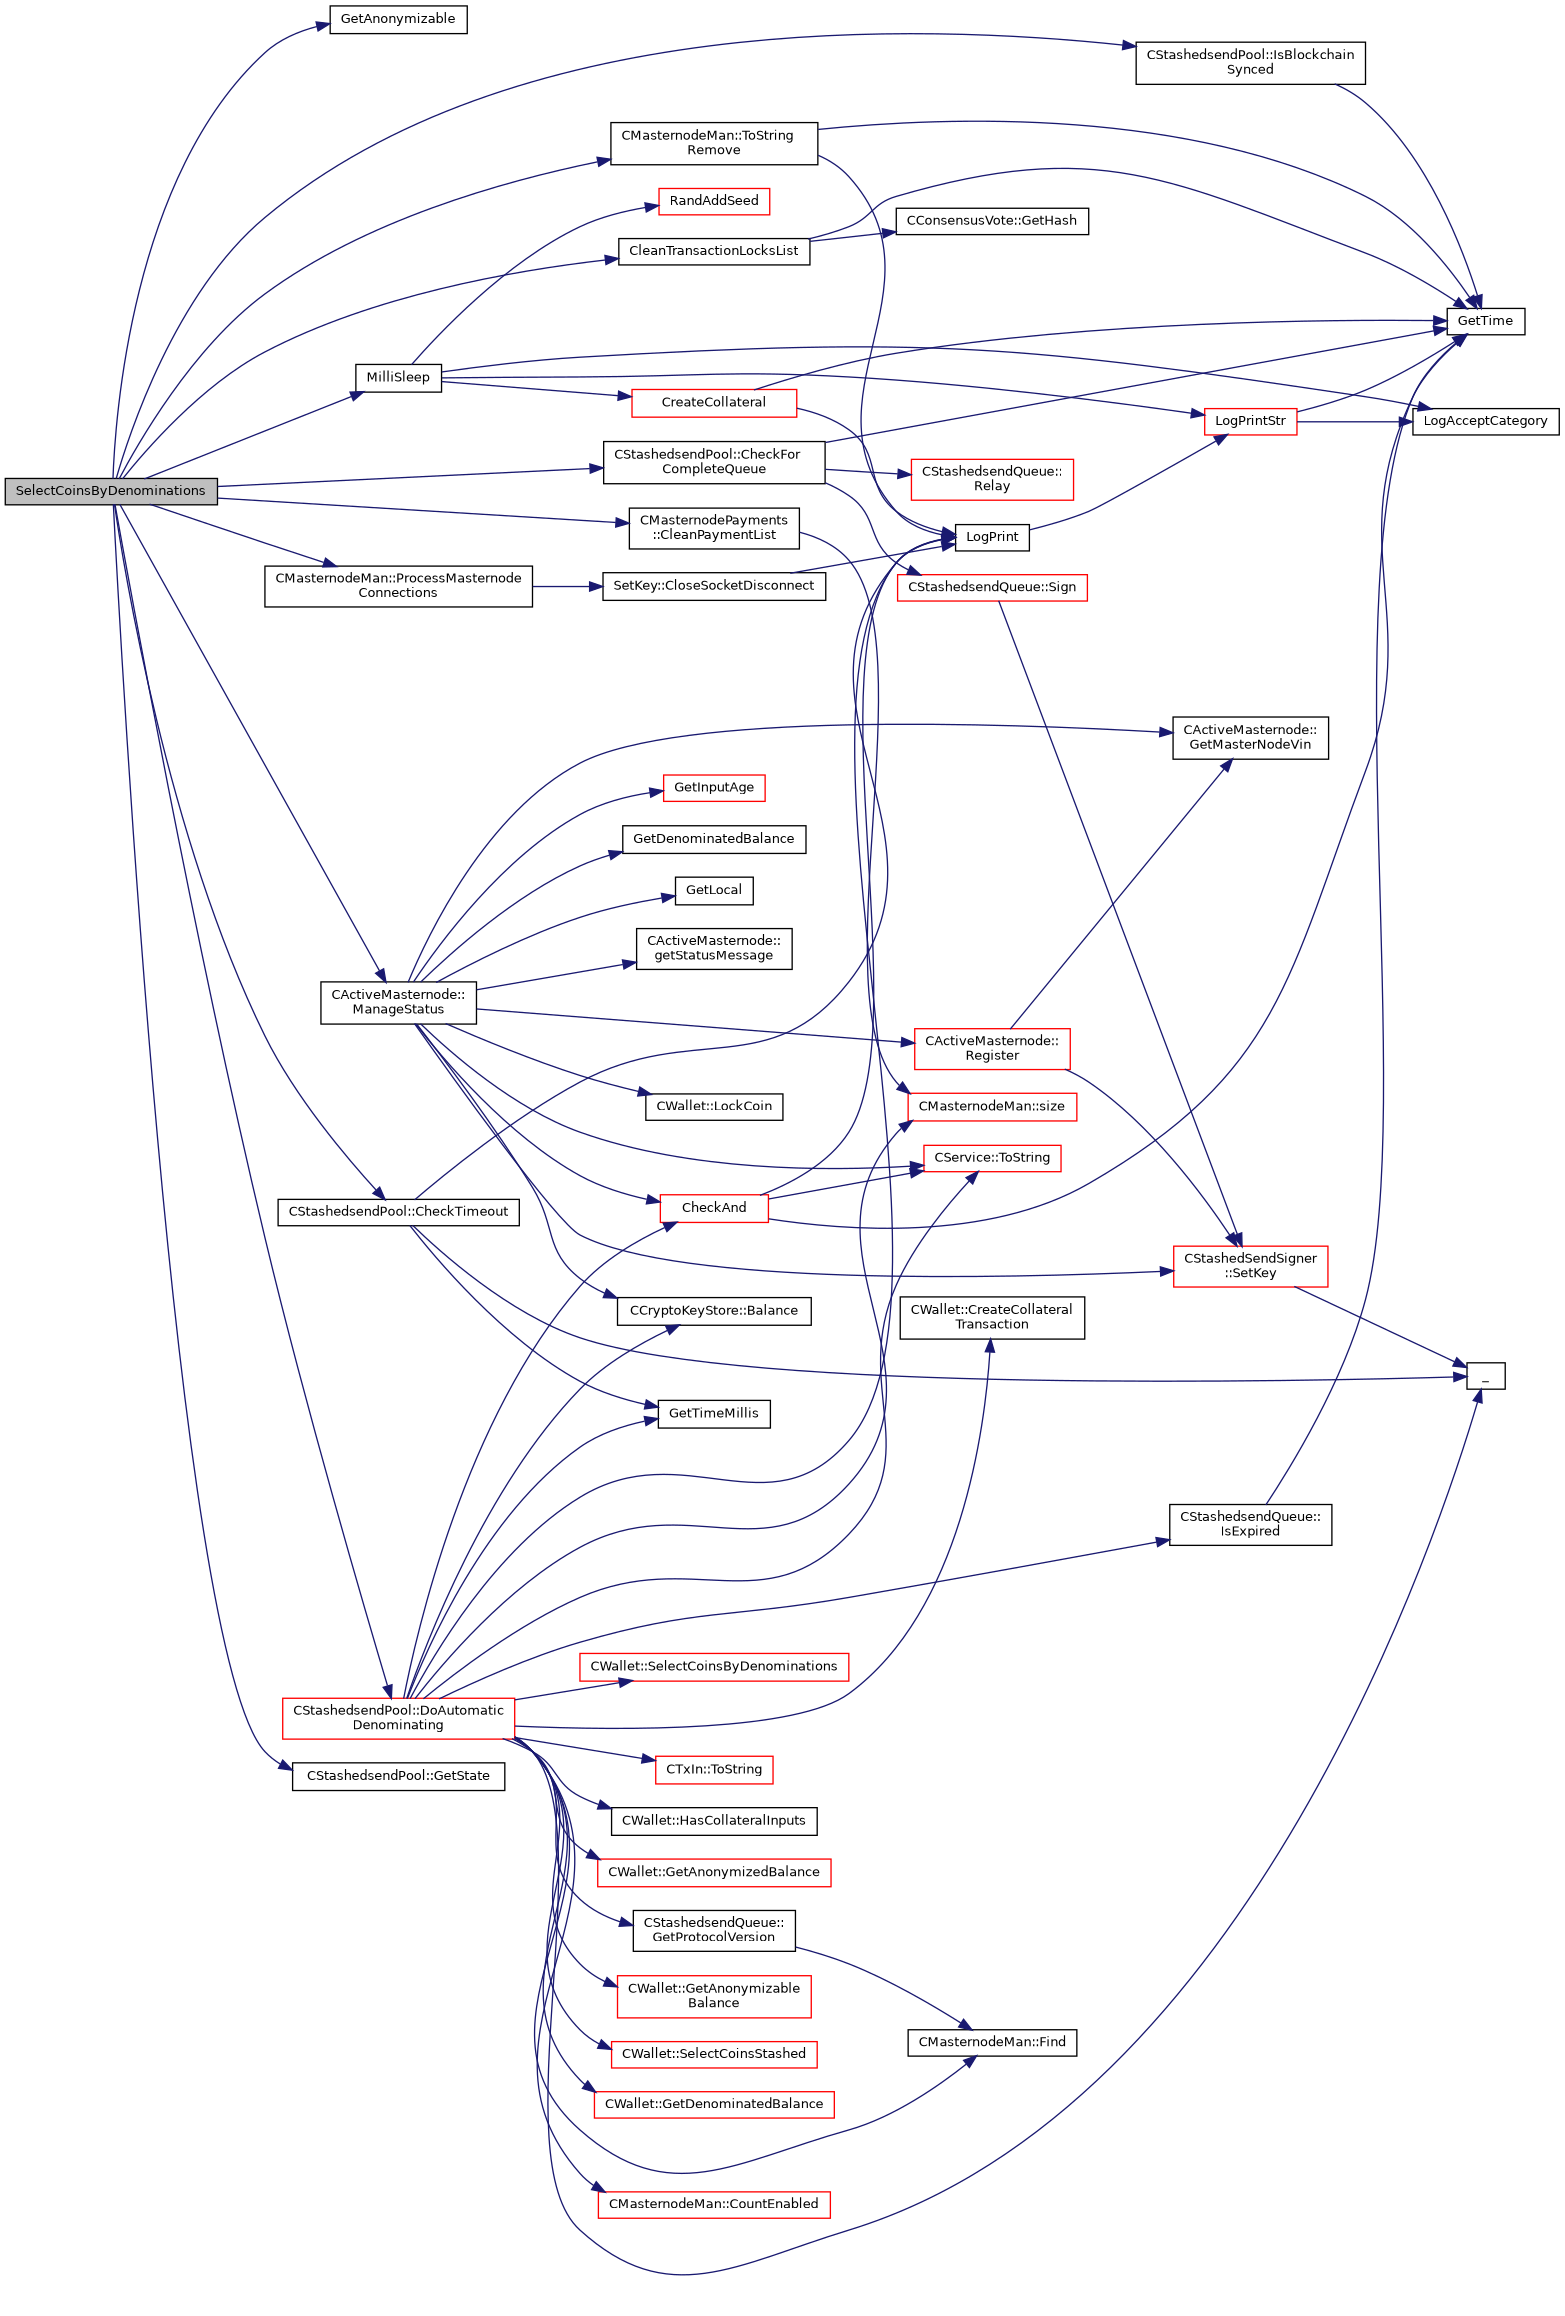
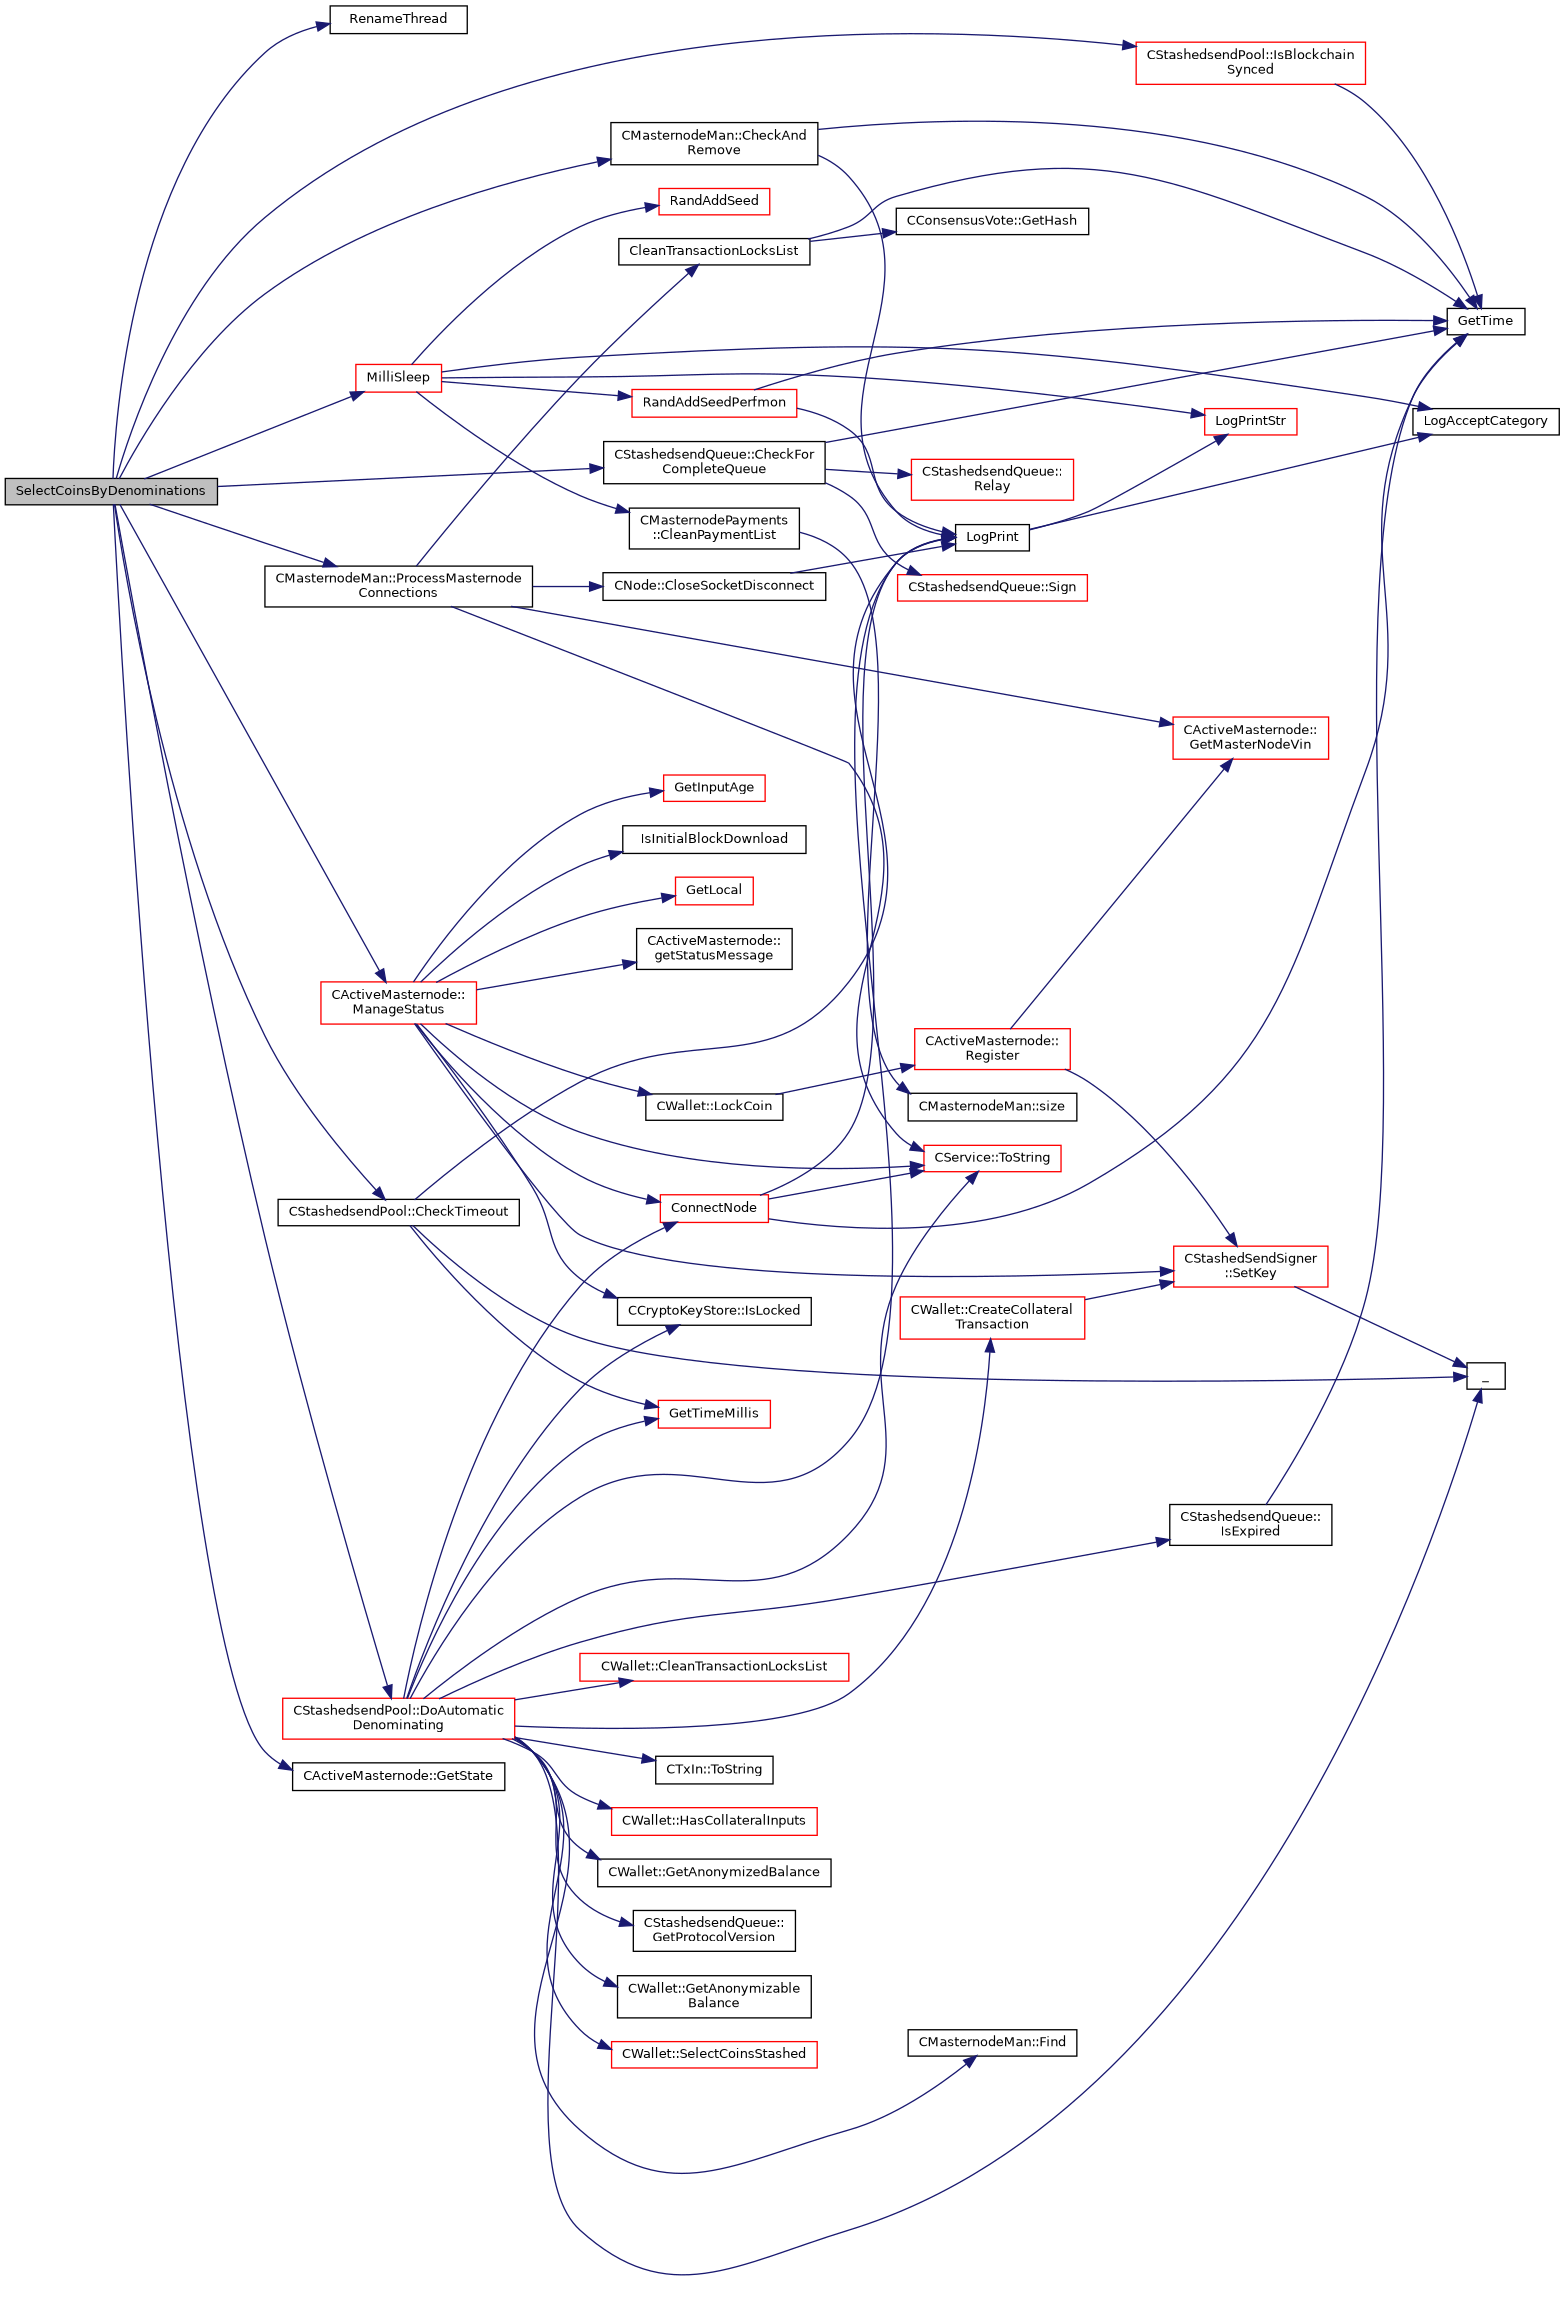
node "GetAnonymizable": label "GetAnonymizable" -> "RenameThread"
node "CStashedsendPool::IsBlockchain Synced": color black -> red
node "CMasternodeMan::ToString Remove": label "CMasternodeMan::ToString Remove" -> "CMasternodeMan::CheckAnd Remove"
edge "SelectCoinsByDenominations" -> "CleanTransactionLocksList": now "CMasternodeMan::ProcessMasternode Connections" -> "CleanTransactionLocksList"
node "MilliSleep": color black -> red
edge "LogPrintStr" -> "GetTime": removed
node "CreateCollateral": label "CreateCollateral" -> "RandAddSeedPerfmon"
edge "LogPrintStr" -> "LogAcceptCategory": now "LogPrint" -> "LogAcceptCategory"
node "CStashedsendPool::CheckFor CompleteQueue": label "CStashedsendPool::CheckFor CompleteQueue" -> "CStashedsendQueue::CheckFor CompleteQueue"
edge "SelectCoinsByDenominations" -> "CMasternodePayments ::CleanPaymentList": now "MilliSleep" -> "CMasternodePayments ::CleanPaymentList"
node "SetKey::CloseSocketDisconnect": label "SetKey::CloseSocketDisconnect" -> "CNode::CloseSocketDisconnect"
edge "CActiveMasternode:: ManageStatus" -> "CActiveMasternode:: GetMasterNodeVin": now "CMasternodeMan::ProcessMasternode Connections" -> "CActiveMasternode:: GetMasterNodeVin"
node "CActiveMasternode:: GetMasterNodeVin": color black -> red
edge "CMasternodeMan::ProcessMasternode Connections" -> "CService::ToString": added
node "GetDenominatedBalance": label "GetDenominatedBalance" -> "IsInitialBlockDownload"
node "GetLocal": color black -> red
edge "CStashedsendQueue::Sign" -> "CStashedSendSigner ::SetKey": now "CWallet::CreateCollateral Transaction" -> "CStashedSendSigner ::SetKey"
node "CActiveMasternode:: ManageStatus": color black -> red
edge "CActiveMasternode:: ManageStatus" -> "CActiveMasternode:: Register": now "CWallet::LockCoin" -> "CActiveMasternode:: Register"
node "CMasternodeMan::size": color red -> black
node "CheckAnd": label "CheckAnd" -> "ConnectNode"
node "CCryptoKeyStore::Balance": label "CCryptoKeyStore::Balance" -> "CCryptoKeyStore::IsLocked"
node "CWallet::CreateCollateral Transaction": color black -> red
node "GetTimeMillis": color black -> red
edge "CStashedsendPool::DoAutomatic Denominating" -> "CMasternodeMan::size": removed
node "CWallet::SelectCoinsByDenominations": label "CWallet::SelectCoinsByDenominations" -> "CWallet::CleanTransactionLocksList"
node "CTxIn::ToString": color red -> black
node "CStashedsendPool::GetState": label "CStashedsendPool::GetState" -> "CActiveMasternode::GetState"
node "CWallet::HasCollateralInputs": color black -> red
node "CWallet::GetAnonymizedBalance": color red -> black
edge "CStashedsendQueue:: GetProtocolVersion" -> "CMasternodeMan::Find": removed
node "CWallet::GetAnonymizable Balance": color red -> black
node "CWallet::GetDenominatedBalance": removed
node "CMasternodeMan::CountEnabled": removed
